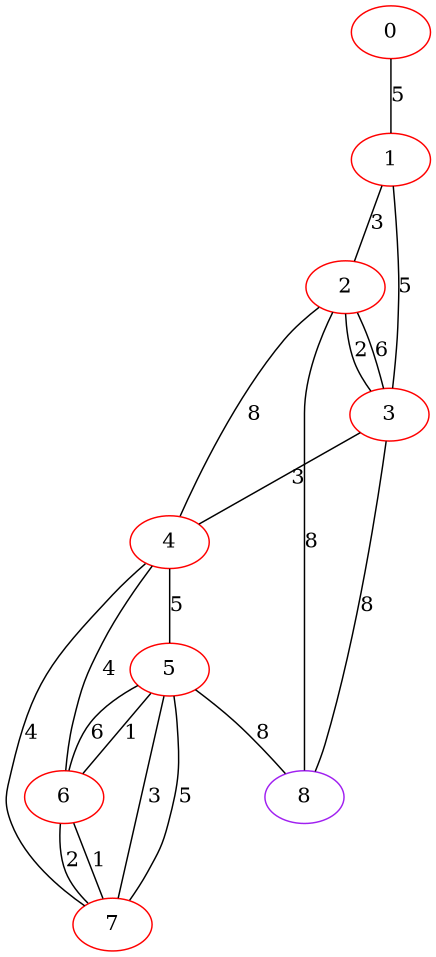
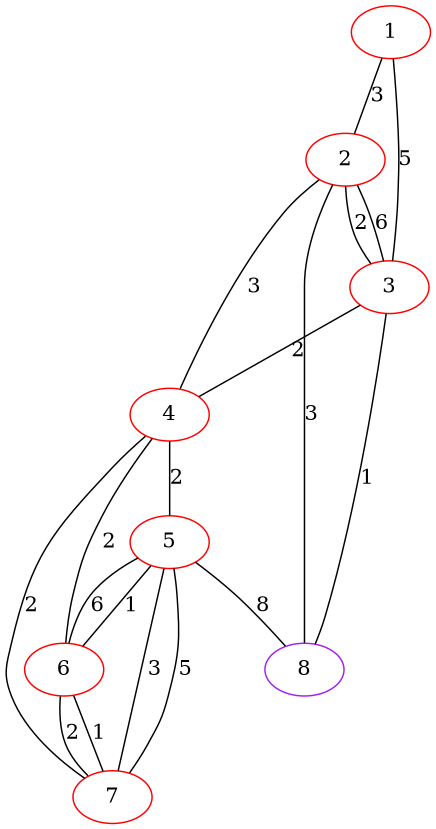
node "0": removed
edge "2" -- "4": label "8" -> "3"
edge "3" -- "4": label "3" -> "2"
edge "2" -- "8": label "8" -> "3"
edge "4" -- "5": label "5" -> "2"
edge "3" -- "8": label "8" -> "1"
edge "4" -- "6": label "4" -> "2"
edge "4" -- "7": label "4" -> "2"
